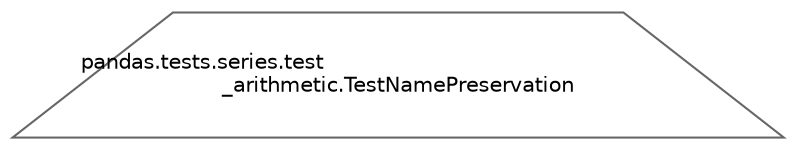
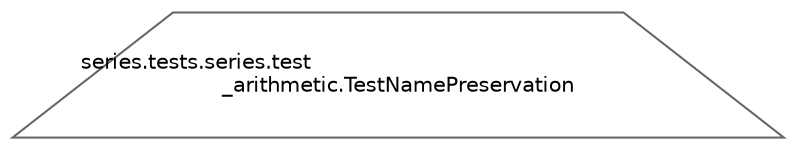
node "pandas.tests.series.test _arithmetic.TestNamePreservation": label "pandas.tests.series.test _arithmetic.TestNamePreservation" -> "series.tests.series.test _arithmetic.TestNamePreservation"
